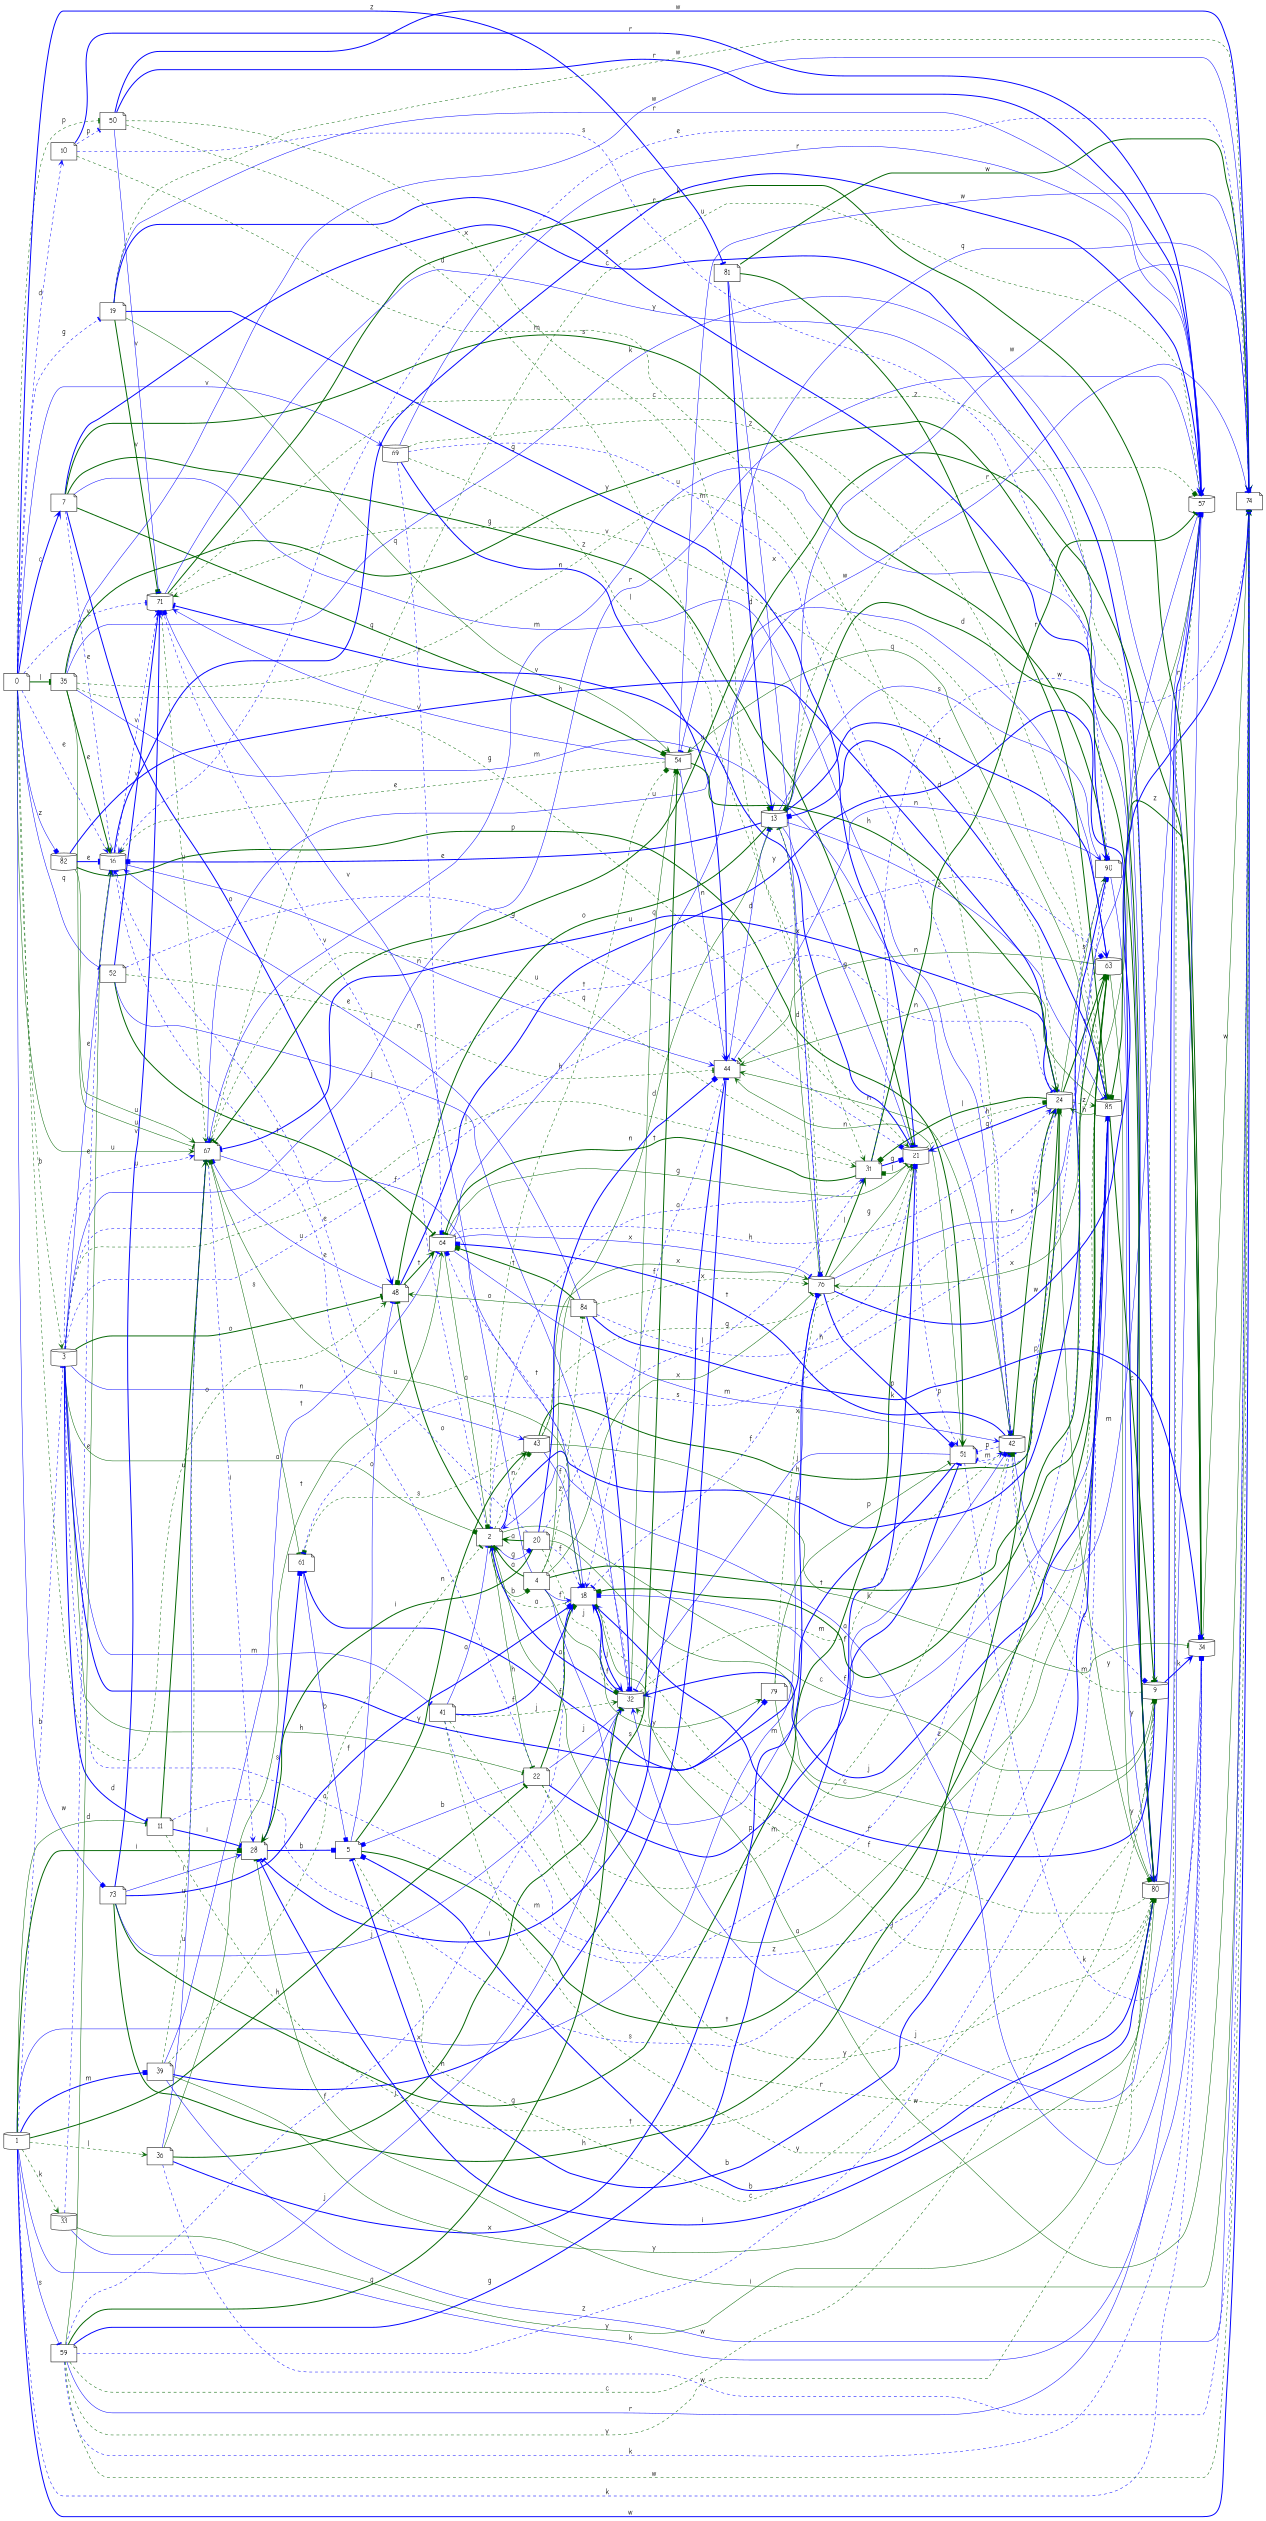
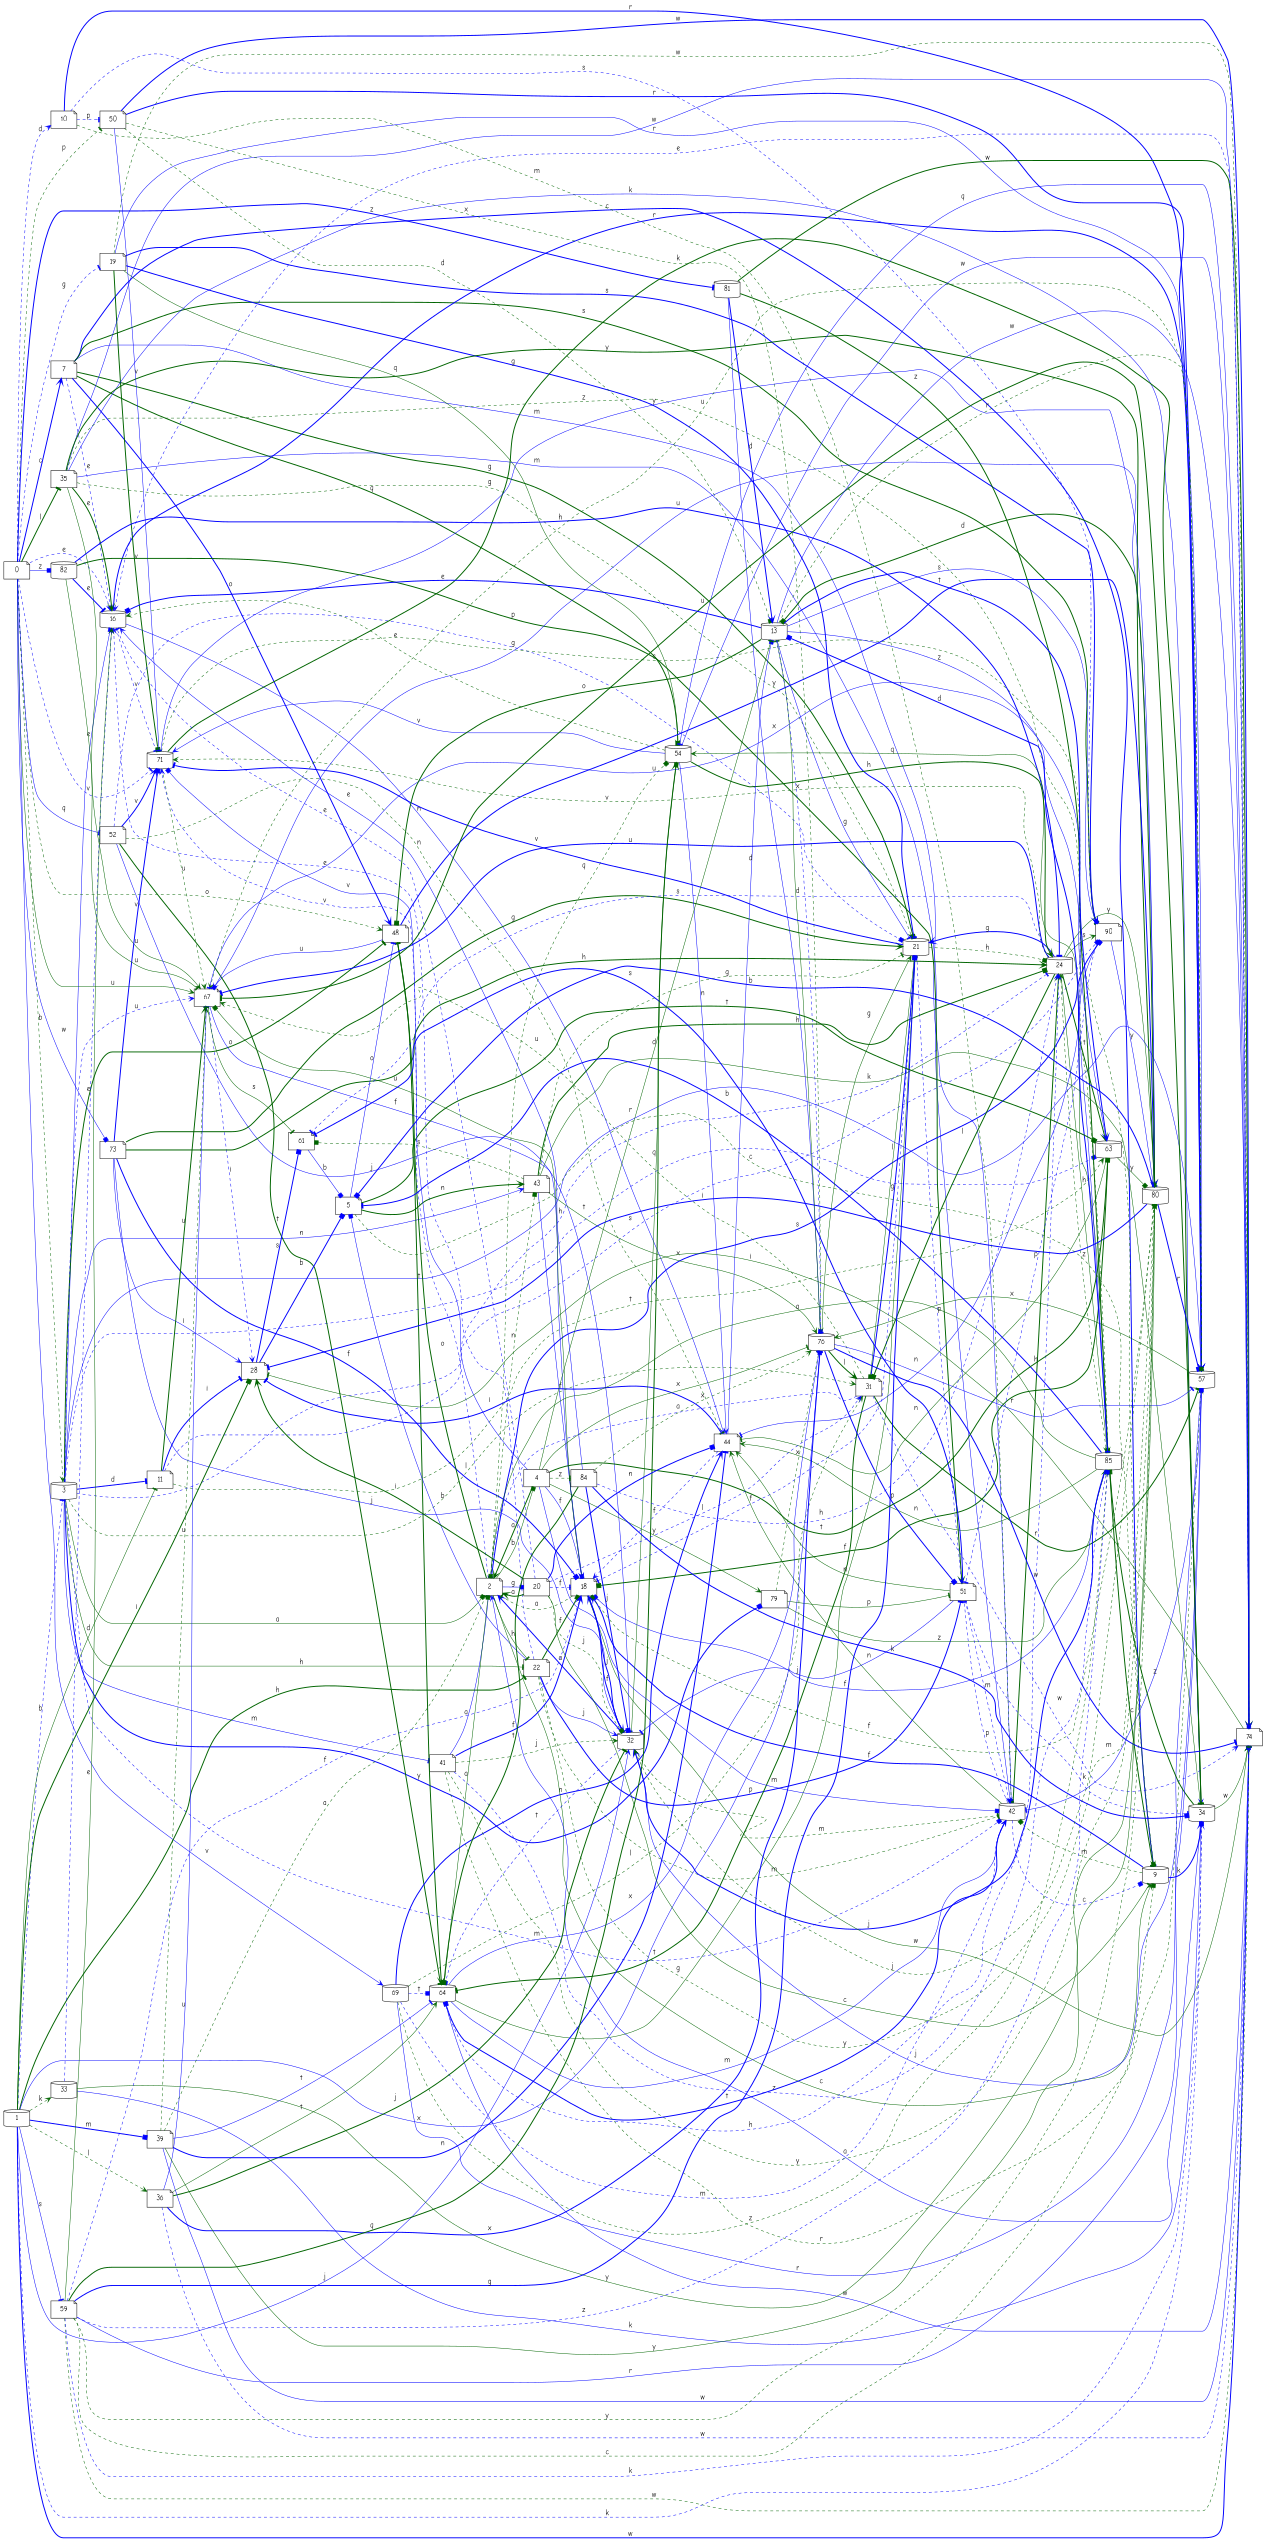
node "81": shape note -> cylinder
edge "84" -> "48": removed, label "o"
node "43": shape cylinder -> note
